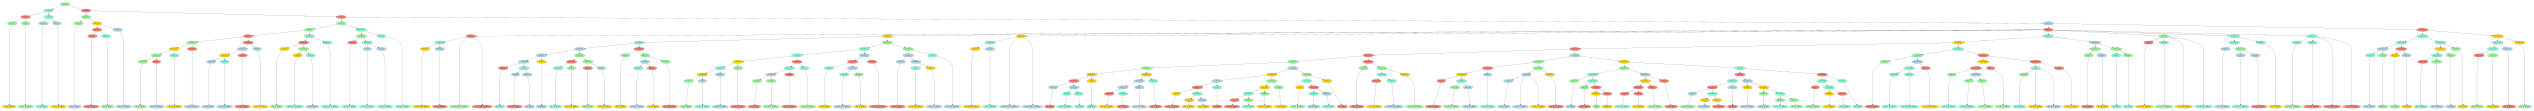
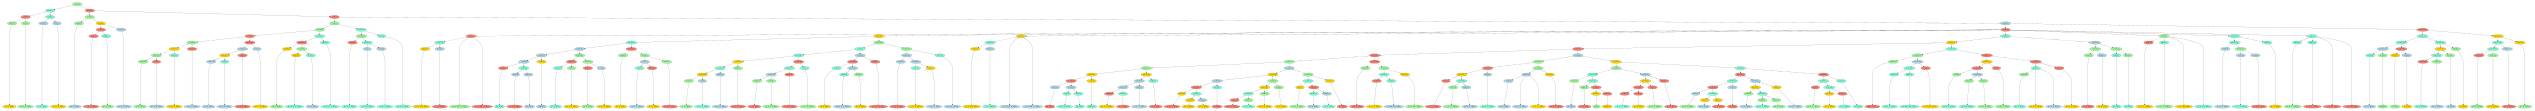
edge "L5163(95)" -> "L2808(6)": reversed
